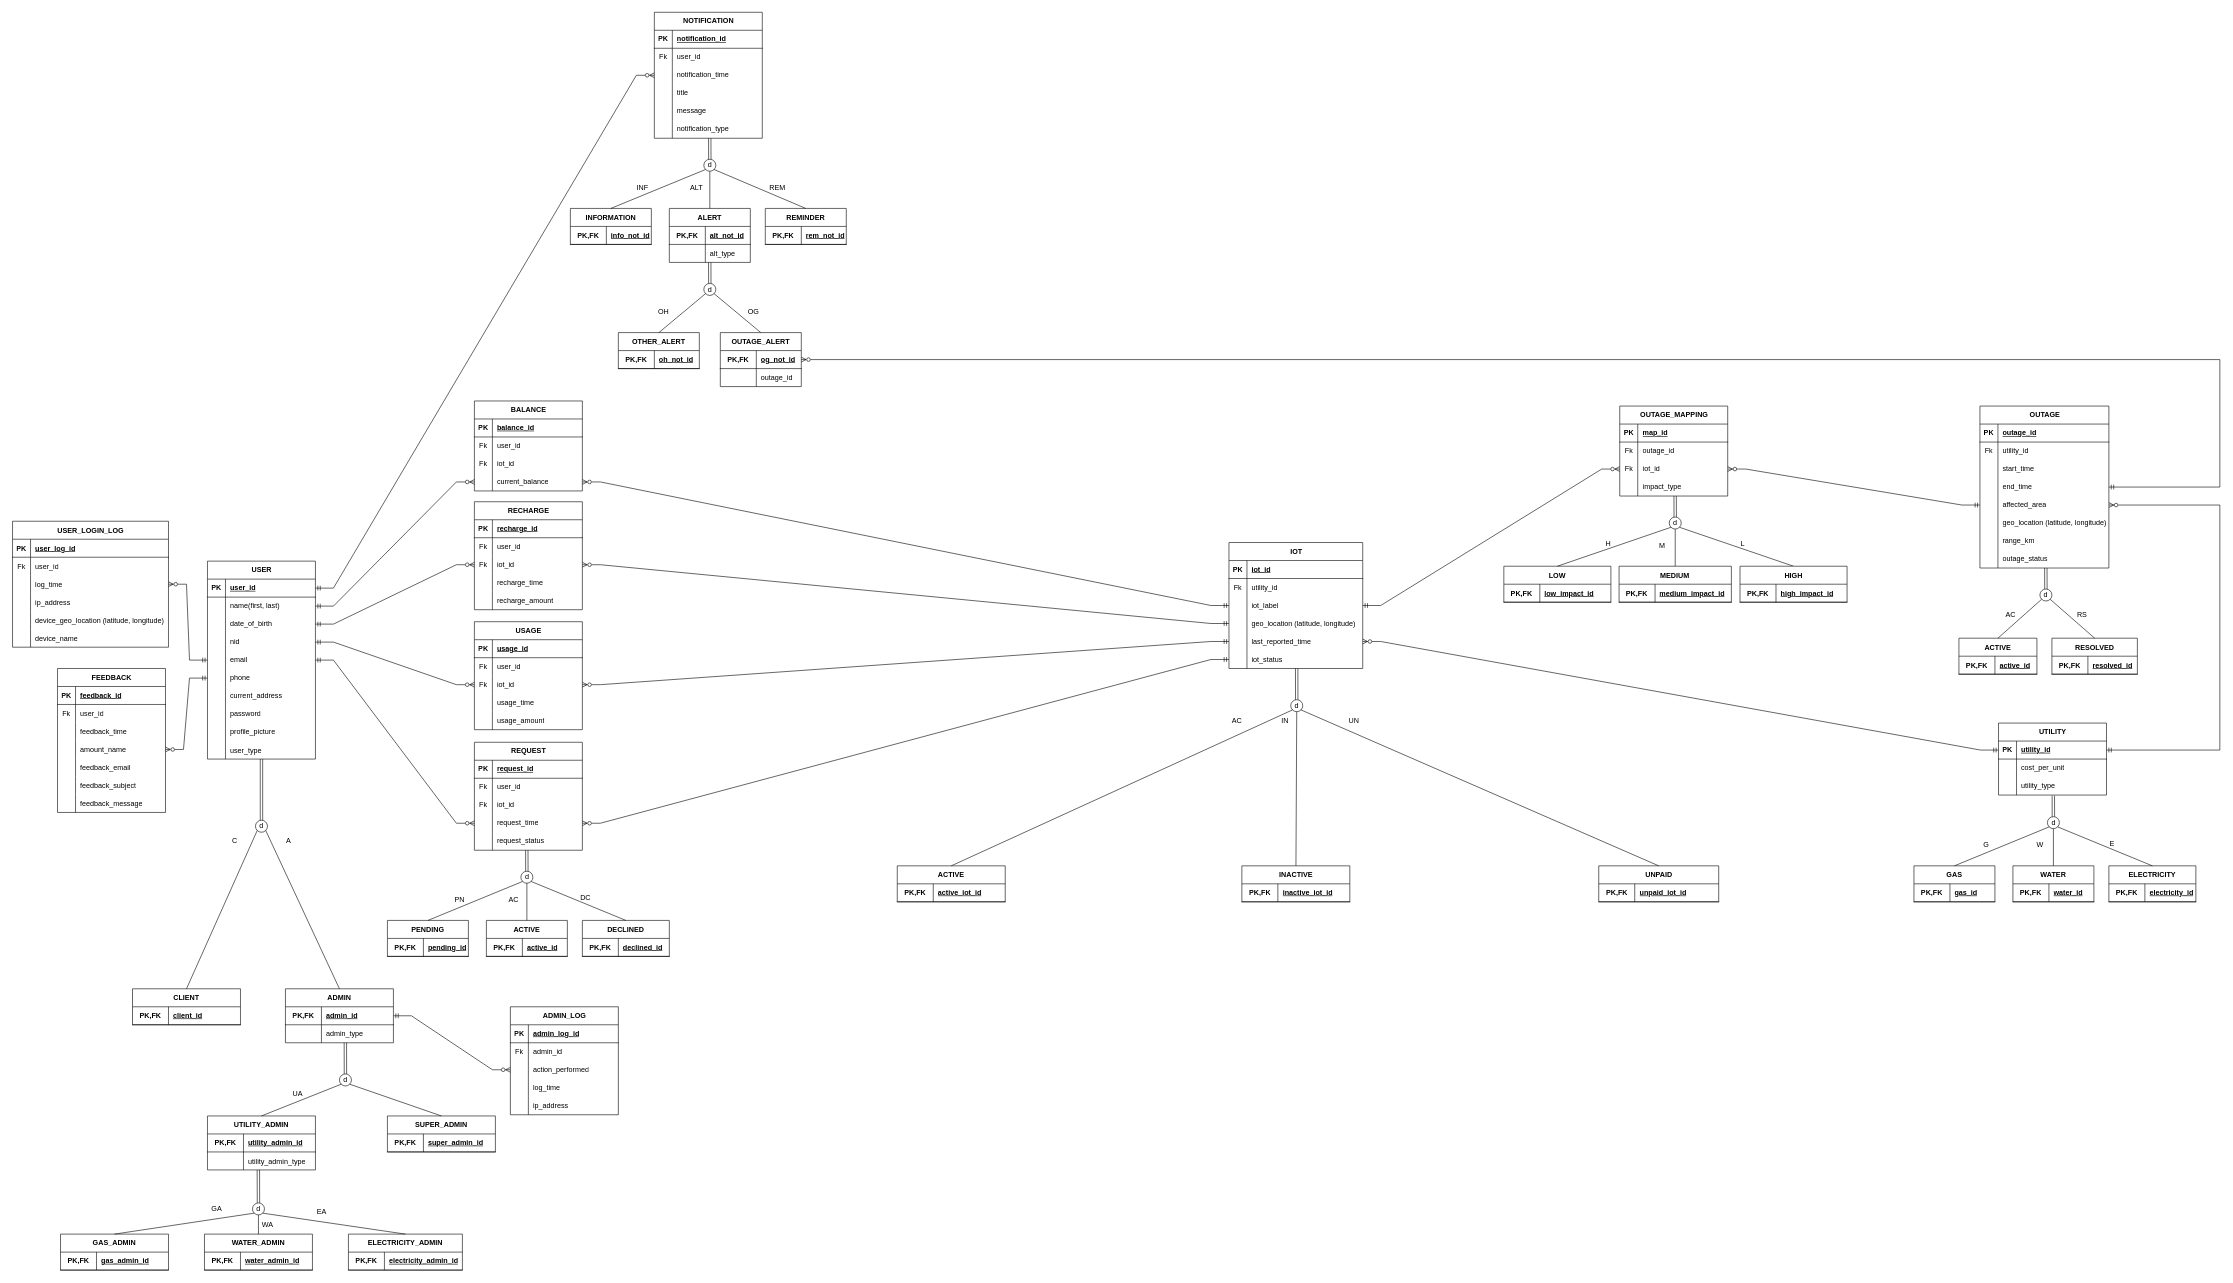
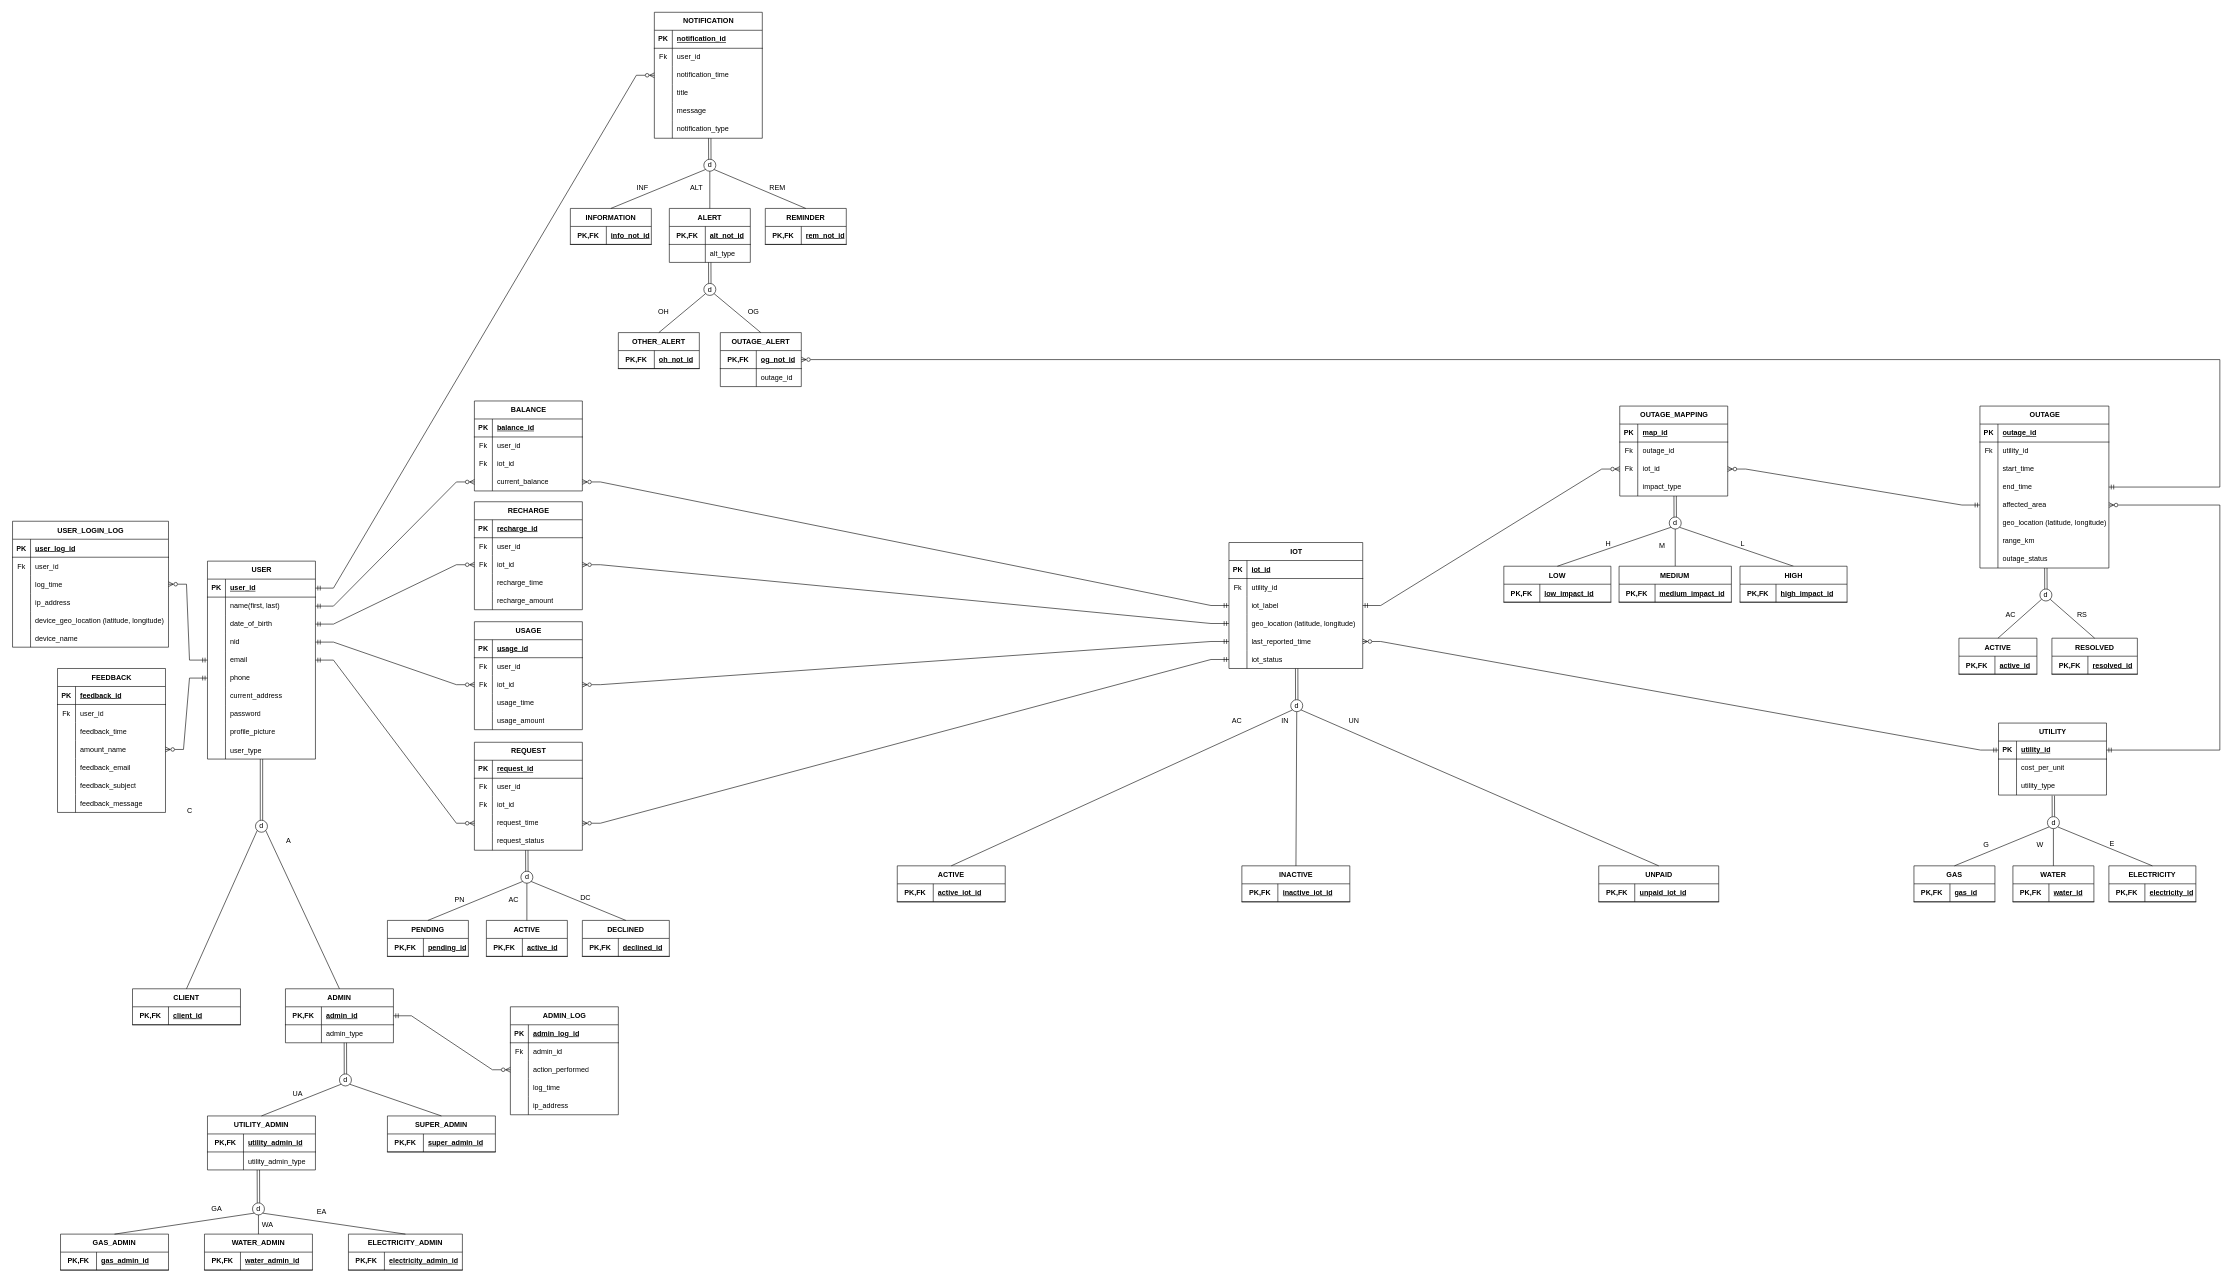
node "C": moved (234, 842) -> (189, 812)
